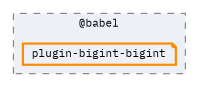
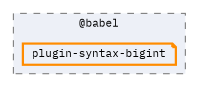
node "plugin-bigint-bigint": label "plugin-bigint-bigint" -> "plugin-syntax-bigint"
